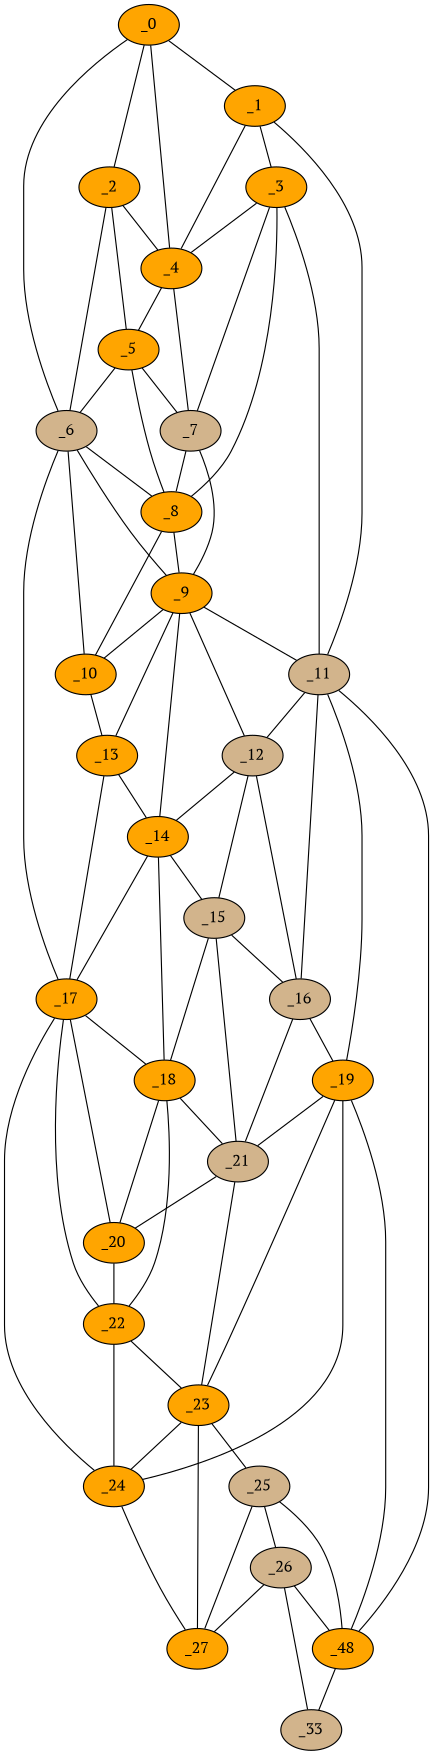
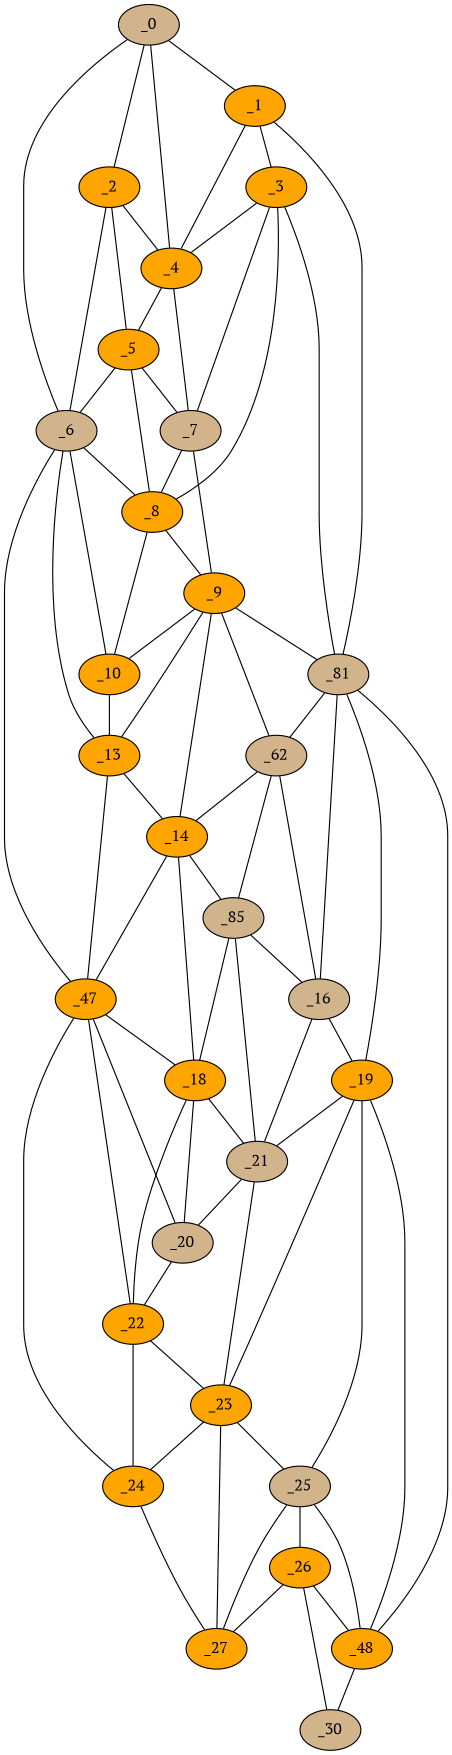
node "_0": fillcolor orange -> tan
edge "_6" -- "_9": now "_6" -- "_13"
node "_11": label "_11" -> "_81"
node "_12": label "_12" -> "_62"
node "_15": label "_15" -> "_85"
node "_17": label "_17" -> "_47"
node "_20": fillcolor orange -> tan
edge "_19" -- "_24": now "_19" -- "_25"
node "_26": fillcolor tan -> orange
node "_33": label "_33" -> "_30"
